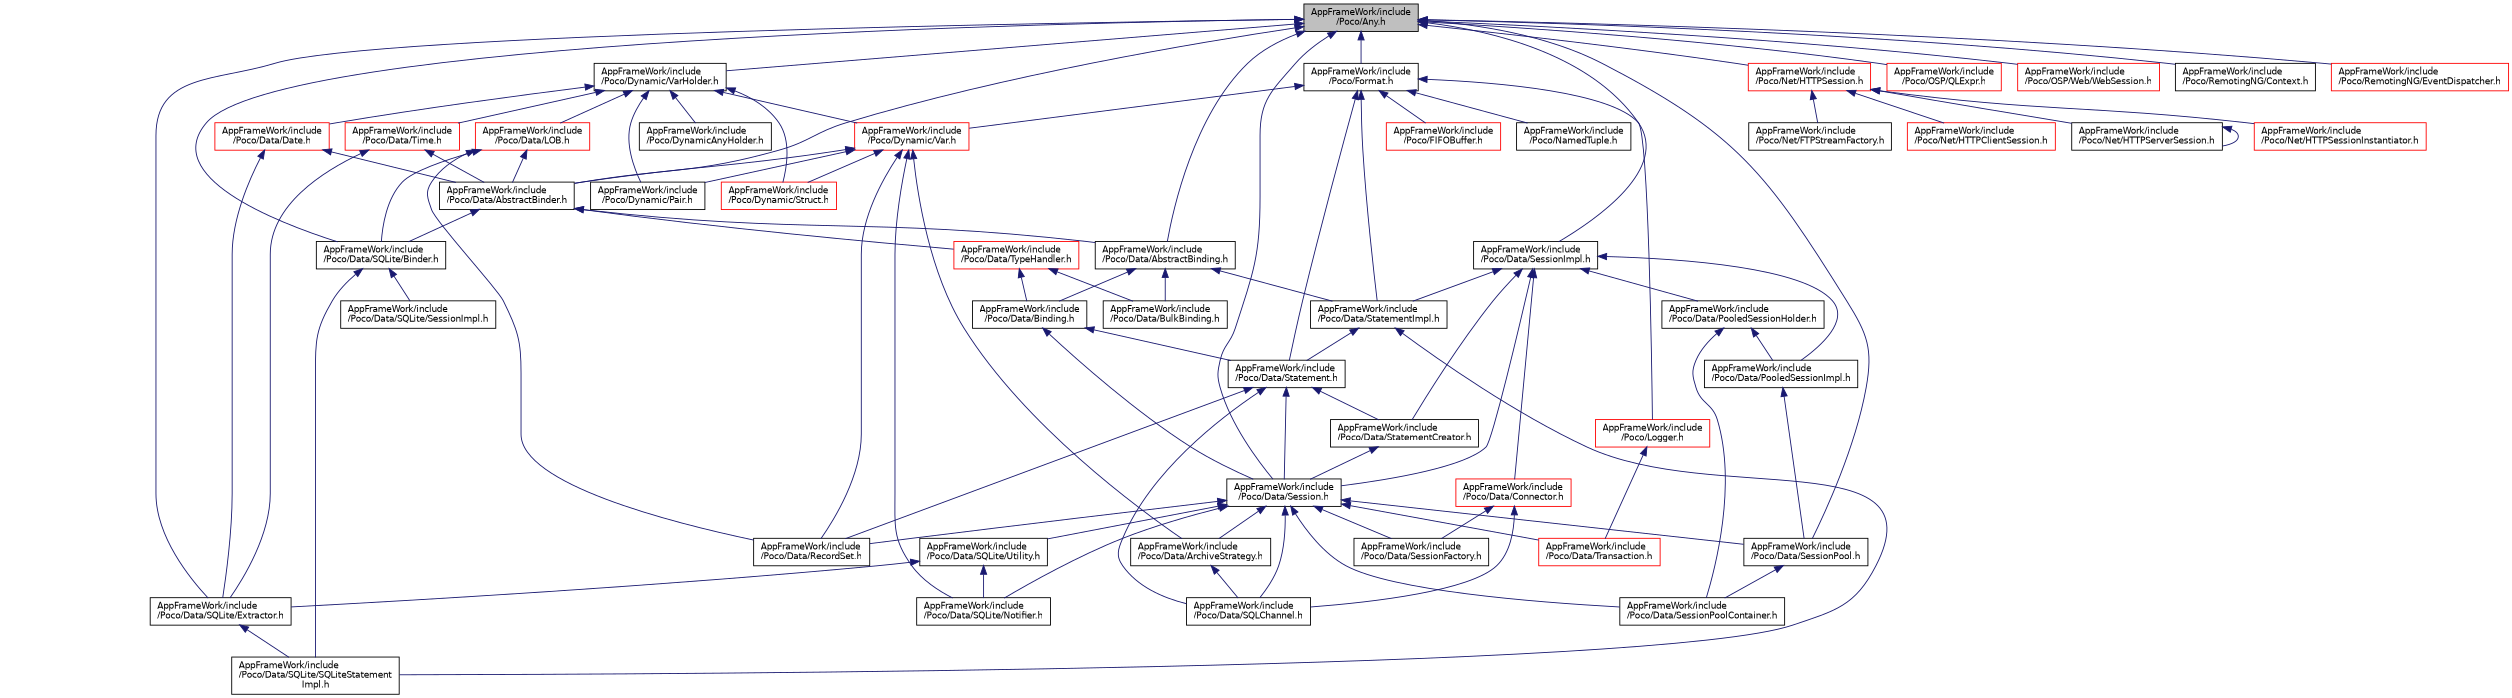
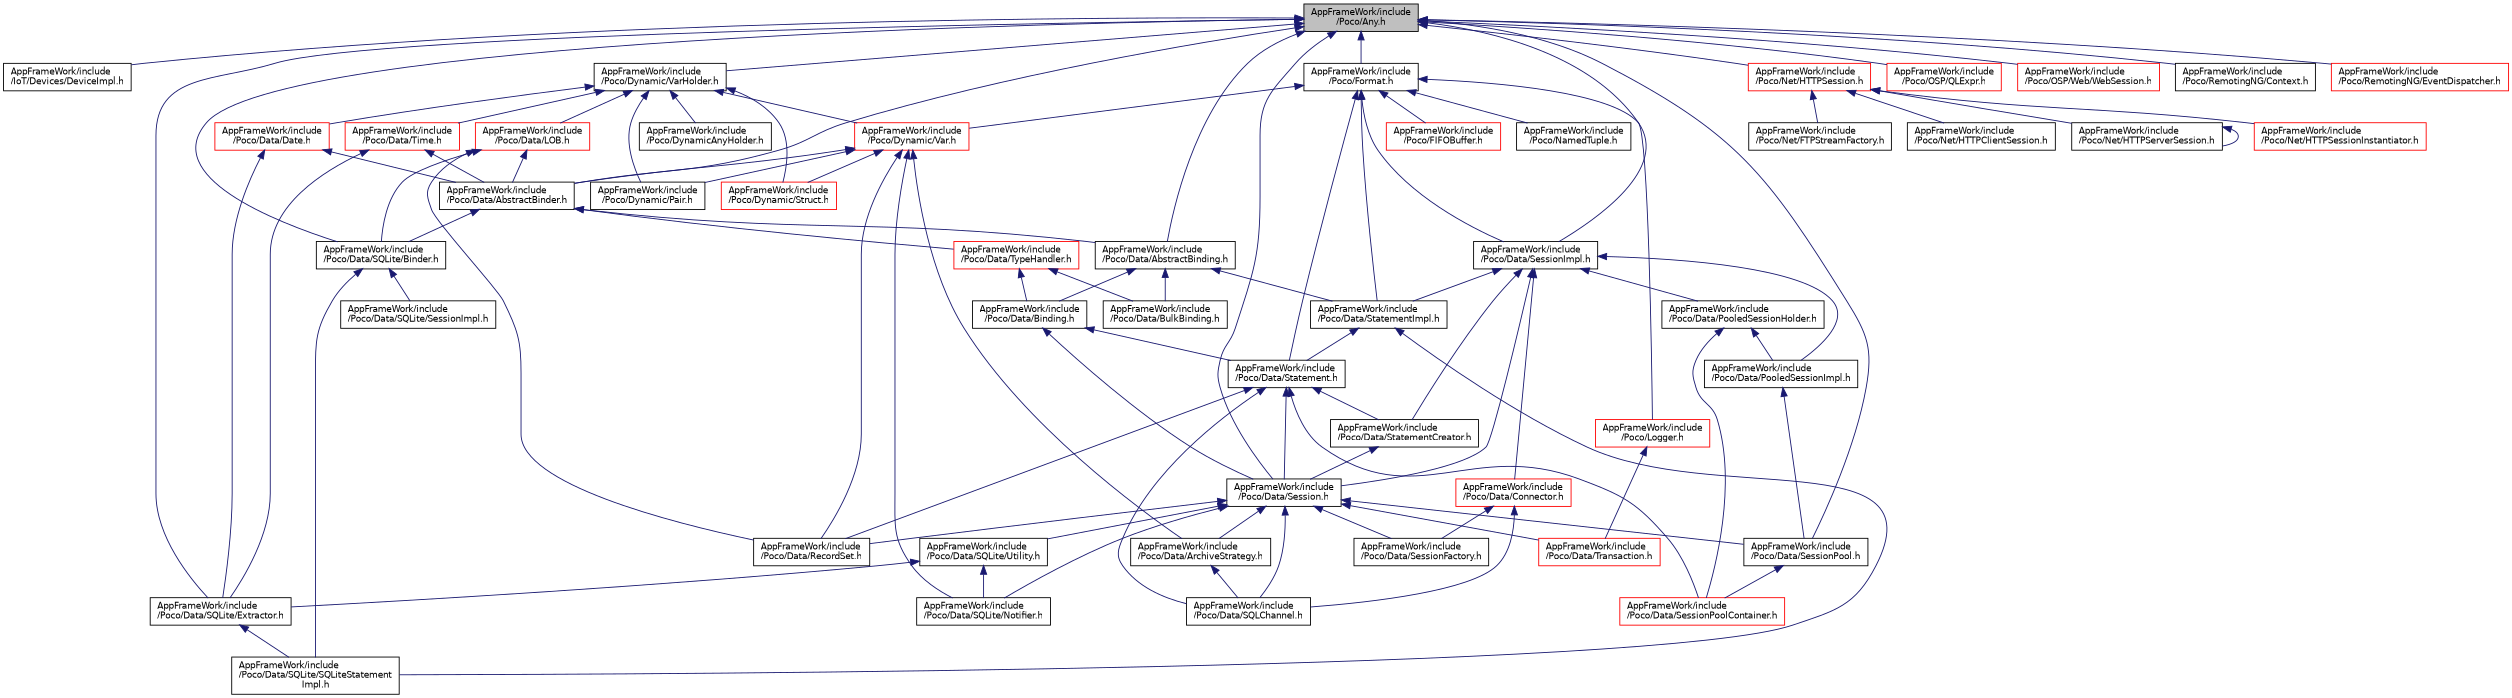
node "AppFrameWork/include /IoT/Devices/DeviceImpl.h": added
node "AppFrameWork/include /Poco/Net/HTTPClientSession.h": color red -> black
edge "AppFrameWork/include /Poco/Data/SessionImpl.h" -> "AppFrameWork/include /Poco/Format.h": added
edge "AppFrameWork/include /Poco/Data/SessionPoolContainer.h" -> "AppFrameWork/include /Poco/Data/Session.h": now "AppFrameWork/include /Poco/Data/SessionPoolContainer.h" -> "AppFrameWork/include /Poco/Data/Statement.h"
node "AppFrameWork/include /Poco/Data/SessionPoolContainer.h": color black -> red
